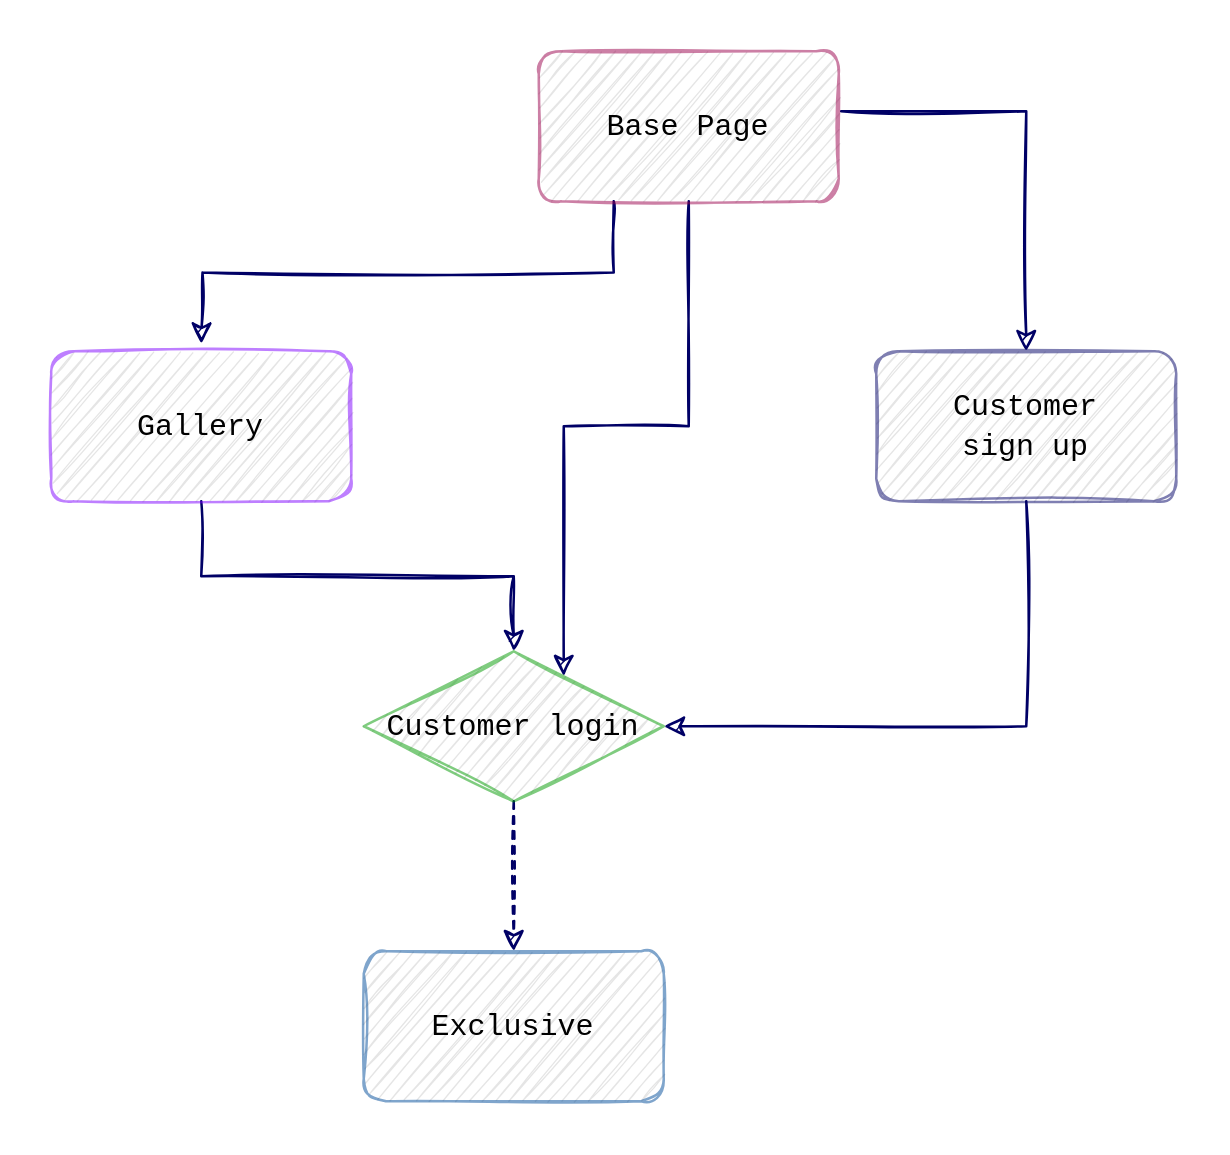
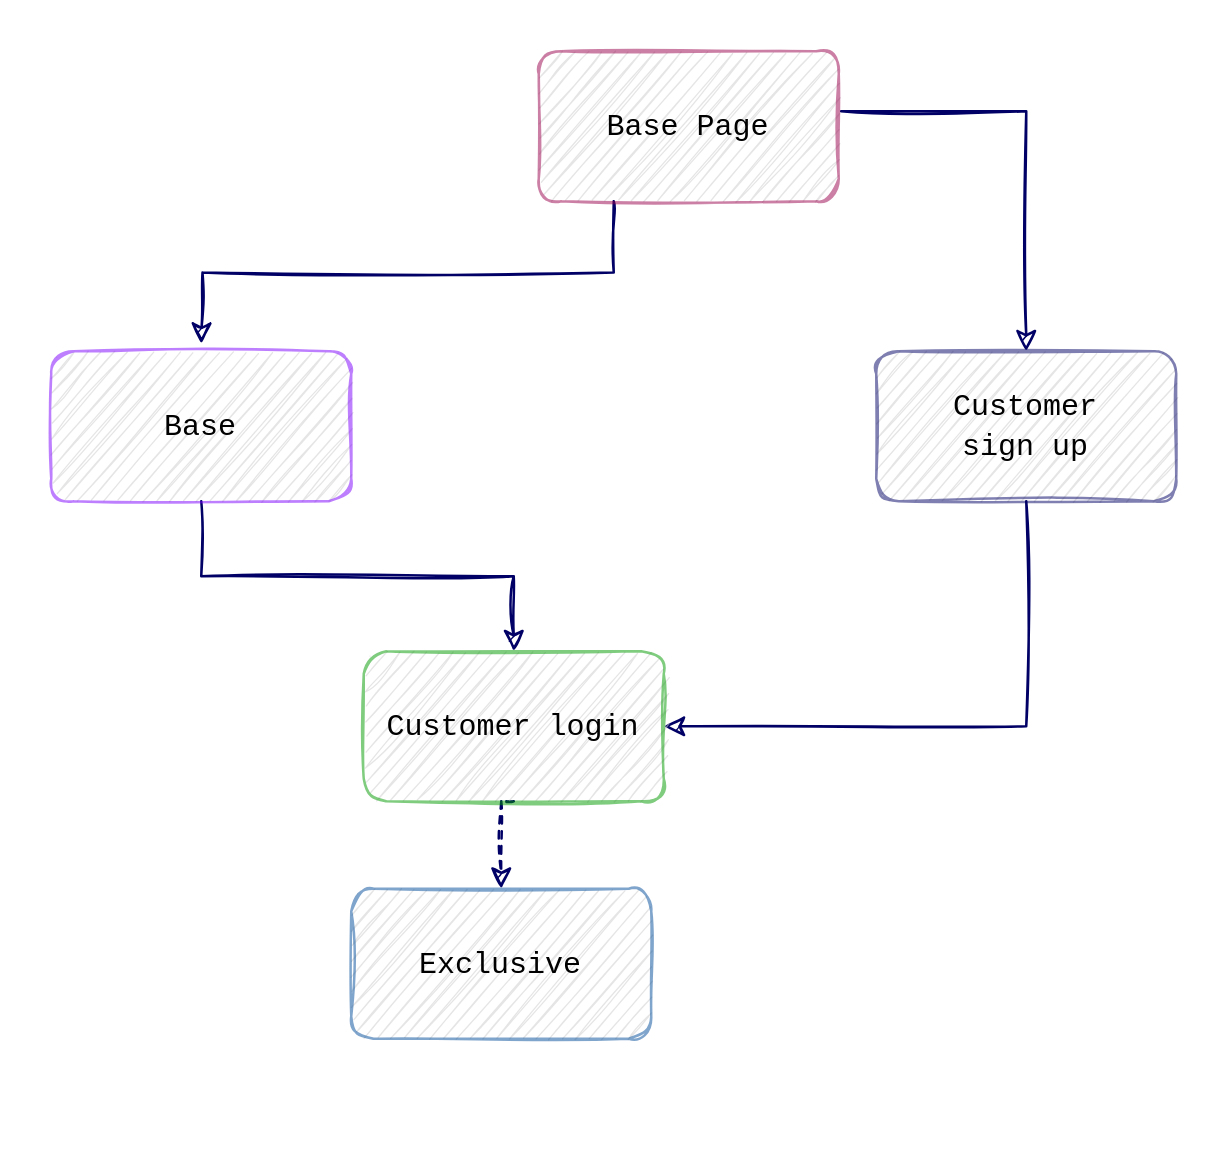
node "Gallery": label "Gallery" -> "Base"
edge "Base Page" -> "Customer login": removed
node "Customer login": shape diamond -> rounded rectangle
node "Exclusive": moved (514, 1026) -> (501, 964)
